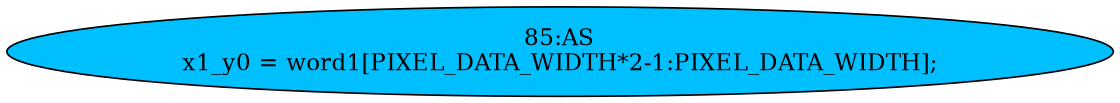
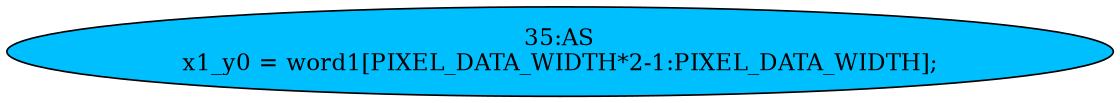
node "85:AS x1_y0 = word1[PIXEL_DATA_WIDTH*2-1:PIXEL_DATA_WIDTH];": label "85:AS x1_y0 = word1[PIXEL_DATA_WIDTH*2-1:PIXEL_DATA_WIDTH];" -> "35:AS x1_y0 = word1[PIXEL_DATA_WIDTH*2-1:PIXEL_DATA_WIDTH];"
